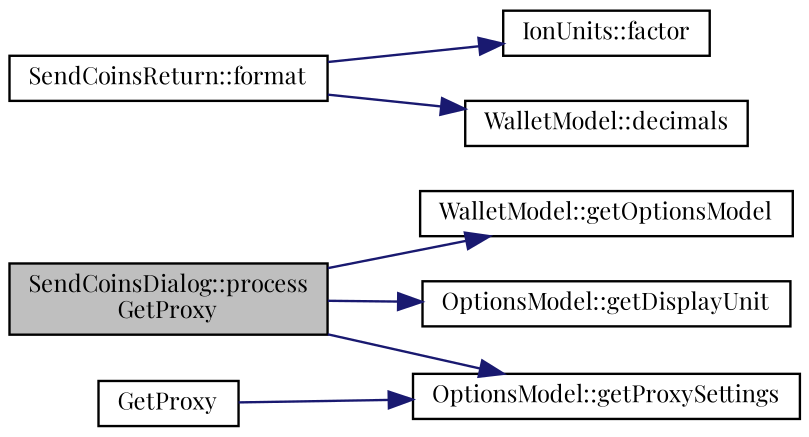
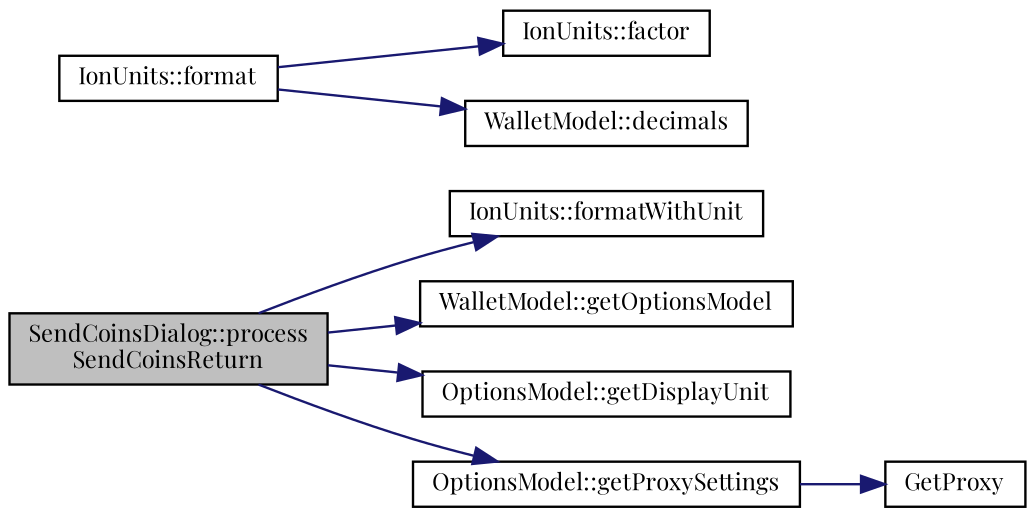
node "SendCoinsReturn::format": label "SendCoinsReturn::format" -> "IonUnits::format"
node "IonUnits::formatWithUnit": added
node "SendCoinsDialog::process GetProxy": label "SendCoinsDialog::process GetProxy" -> "SendCoinsDialog::process SendCoinsReturn"
edge "GetProxy" -> "OptionsModel::getProxySettings": reversed
